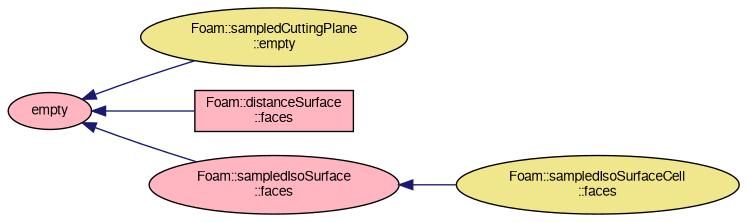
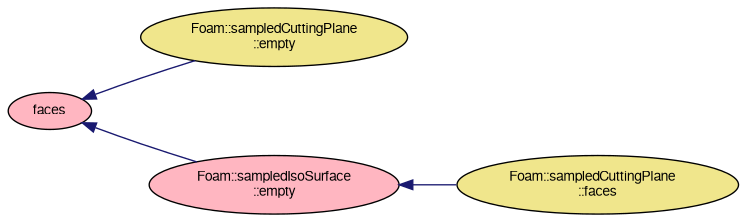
node "empty": label "empty" -> "faces"
node "Foam::distanceSurface ::faces": removed
node "Foam::sampledIsoSurface ::faces": label "Foam::sampledIsoSurface ::faces" -> "Foam::sampledIsoSurface ::empty"
node "Foam::sampledIsoSurfaceCell ::faces": label "Foam::sampledIsoSurfaceCell ::faces" -> "Foam::sampledCuttingPlane ::faces"
